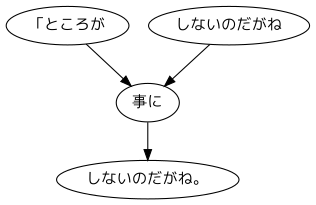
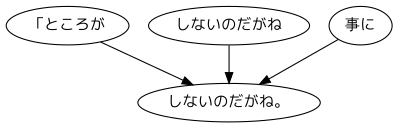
edge "「ところが" -> "事に": now "「ところが" -> "しないのだがね。"
edge "しないのだがね" -> "事に": now "しないのだがね" -> "しないのだがね。"
